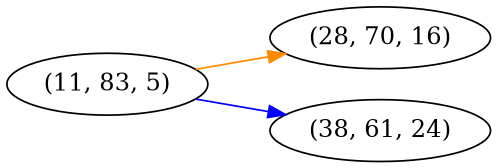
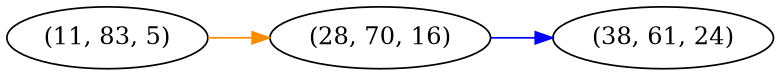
edge "(11, 83, 5)" -> "(38, 61, 24)": now "(28, 70, 16)" -> "(38, 61, 24)"
